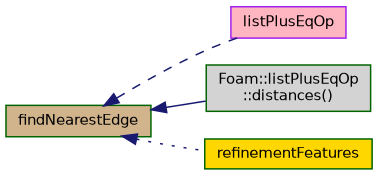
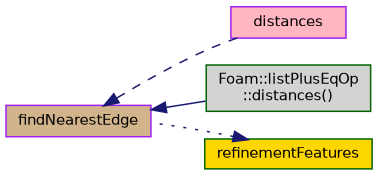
node "listPlusEqOp": label "listPlusEqOp" -> "distances"
node "findNearestEdge": color darkgreen -> purple
edge "refinementFeatures" -> "findNearestEdge": reversed
